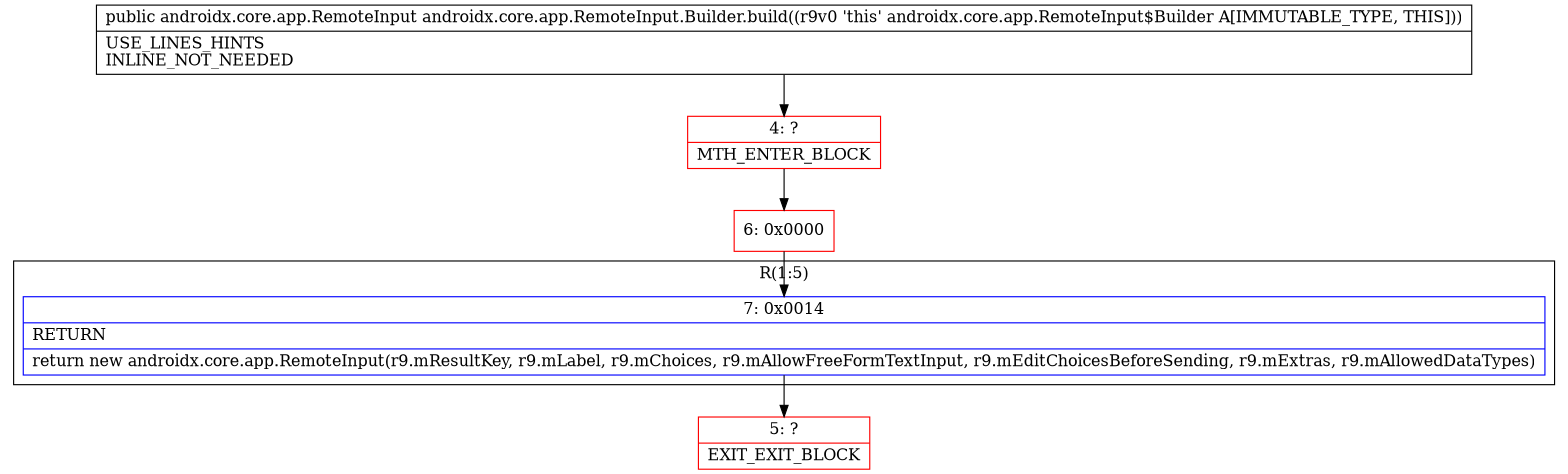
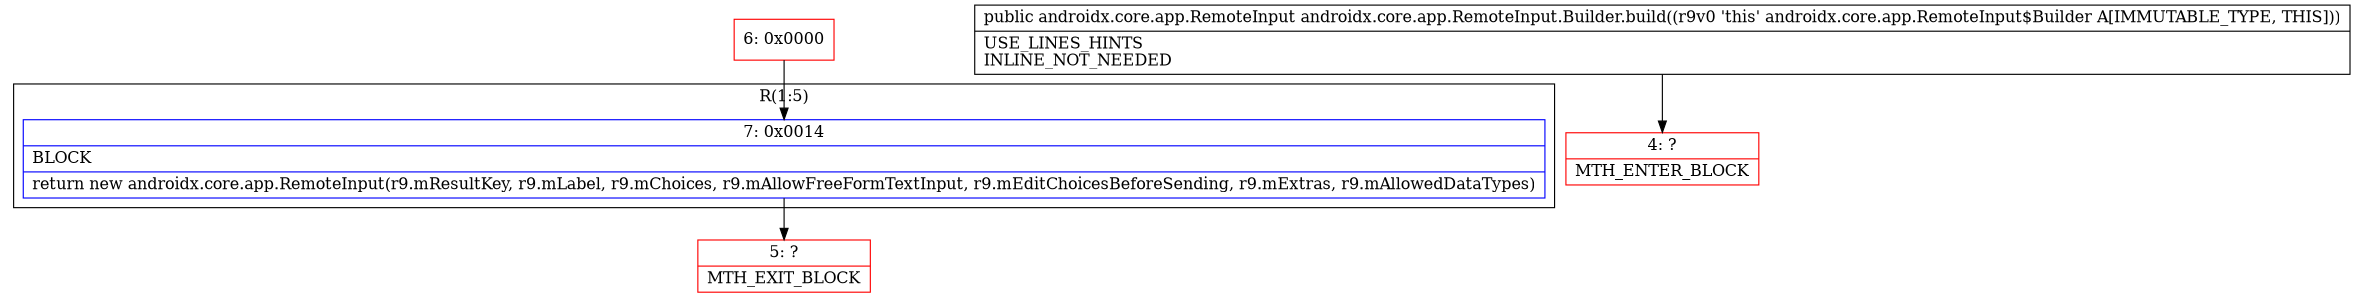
edge "4: ?" -> "6: 0x0000": removed
node "7: 0x0014": text "RETURN" -> "BLOCK"
node "5: ?": text "EXIT_EXIT_BLOCK" -> "MTH_EXIT_BLOCK"
